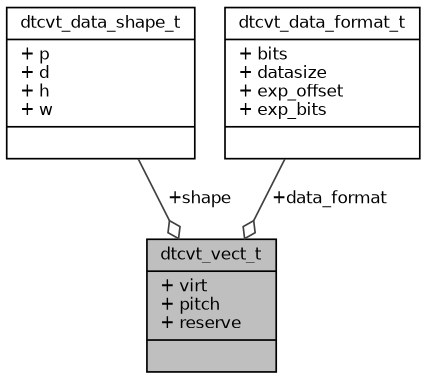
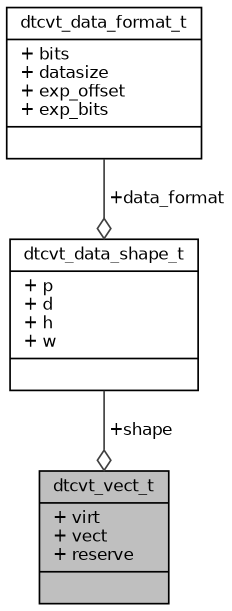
edge "dtcvt_data_format_t" -> "dtcvt_vect_t": now "dtcvt_data_format_t" -> "dtcvt_data_shape_t"
node "dtcvt_vect_t": text "+ pitch" -> "+ vect"
